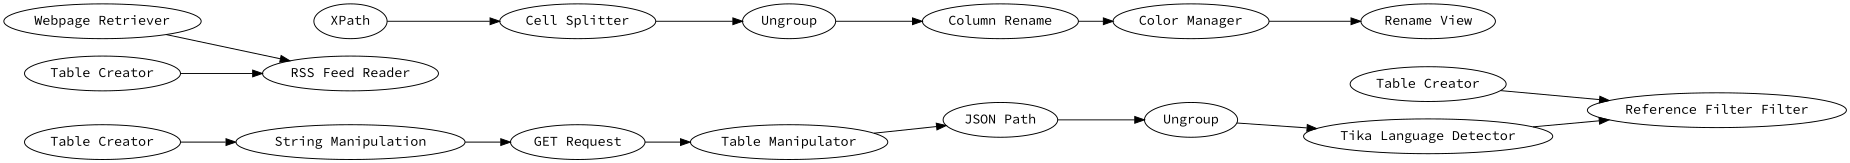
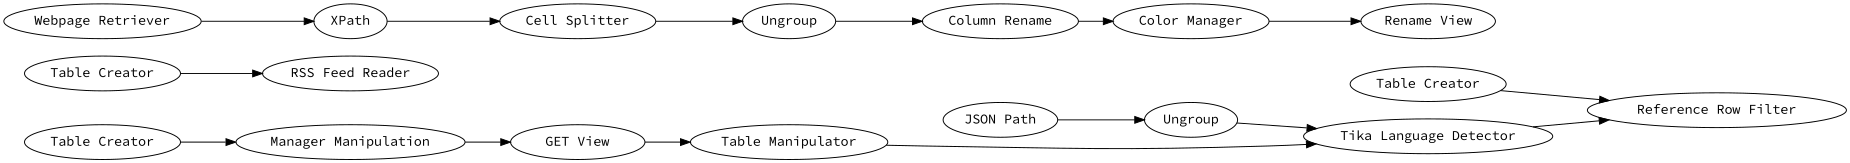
edge "Webpage Retriever" -> "RSS Feed Reader": now "Webpage Retriever" -> "XPath"
node "Reference Filter Filter": label "Reference Filter Filter" -> "Reference Row Filter"
edge "Table Manipulator" -> "JSON Path": now "Table Manipulator" -> "Tika Language Detector"
node "String Manipulation": label "String Manipulation" -> "Manager Manipulation"
node "GET Request": label "GET Request" -> "GET View"
